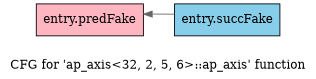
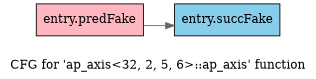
edge "entry.succFake" -> "entry.predFake": reversed
